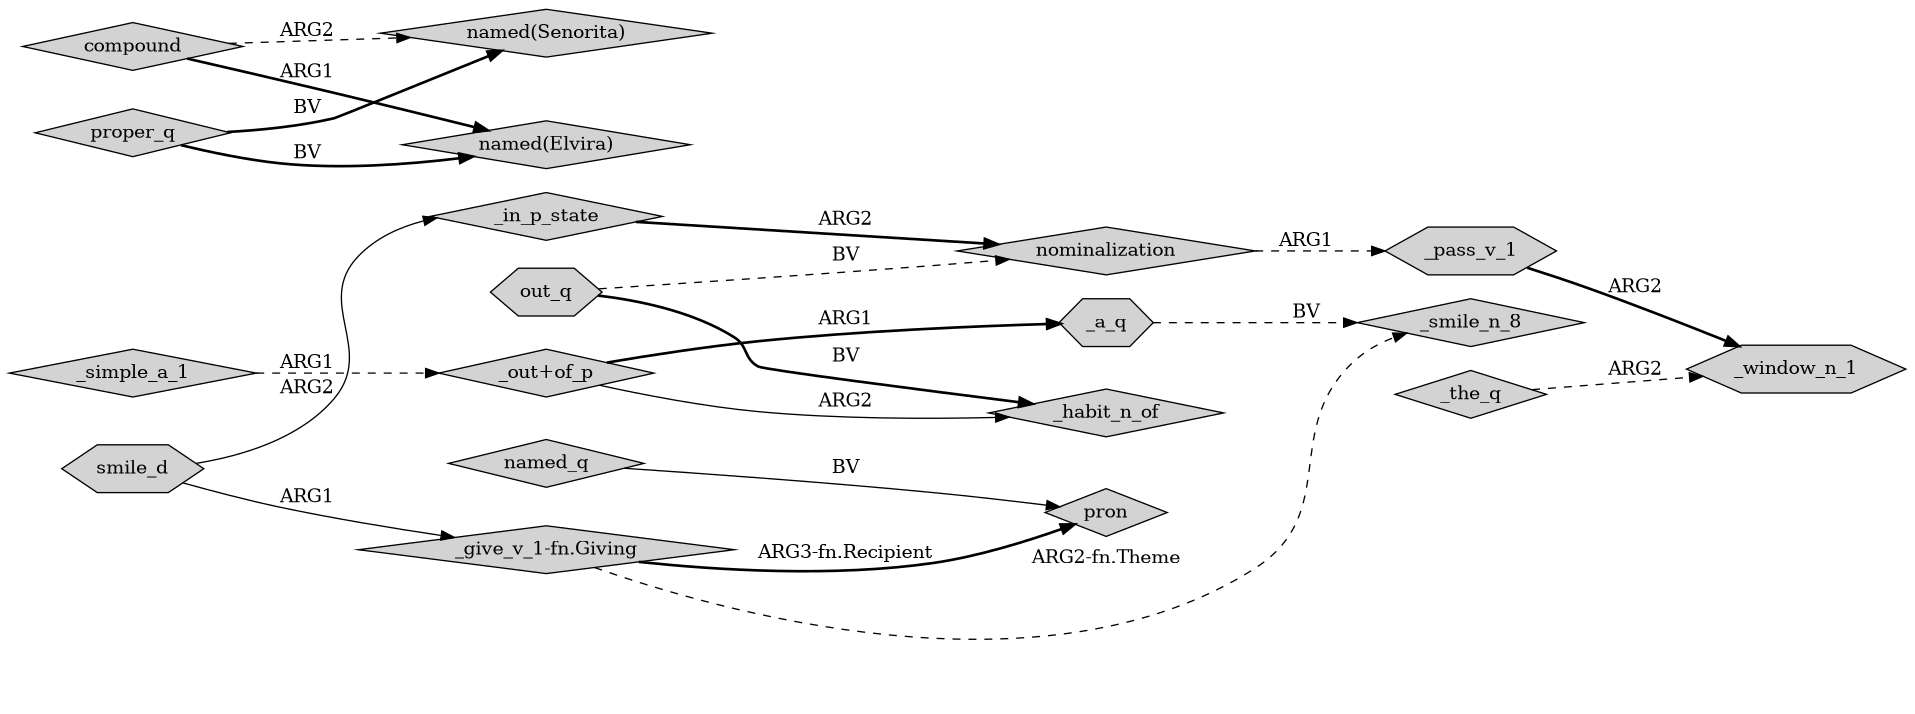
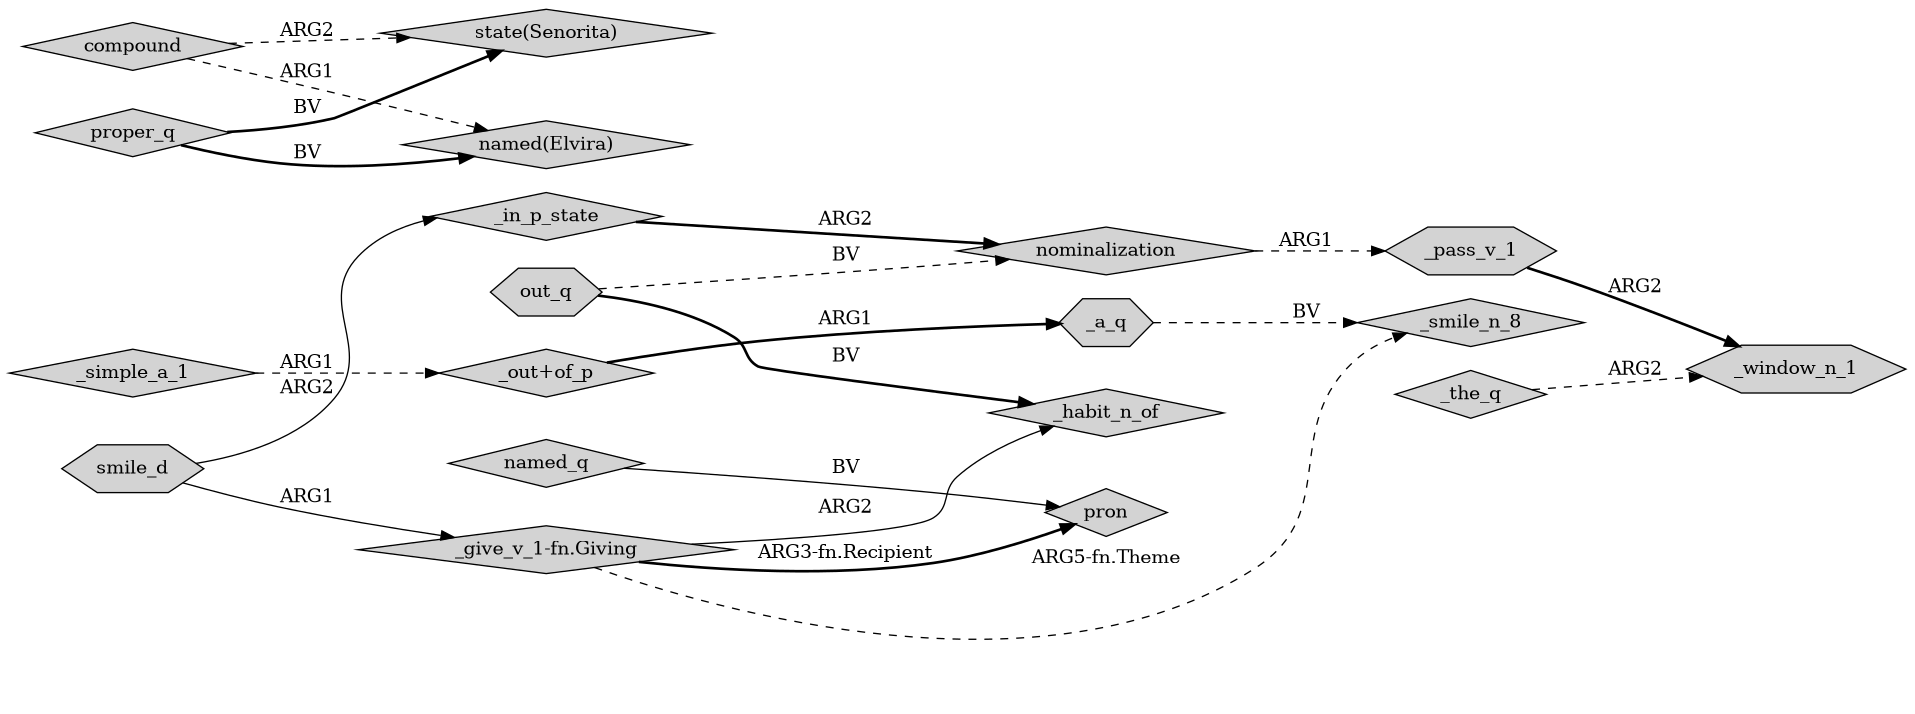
node "named(Senorita)": label "named(Senorita)" -> "state(Senorita)"
edge "compound" -> "named(Elvira)": style bold -> dashed
edge "_out+of_p" -> "_habit_n_of": now "_give_v_1-fn.Giving" -> "_habit_n_of"
edge "_give_v_1-fn.Giving" -> "_smile_n_8": label "ARG2-fn.Theme" -> "ARG5-fn.Theme"
